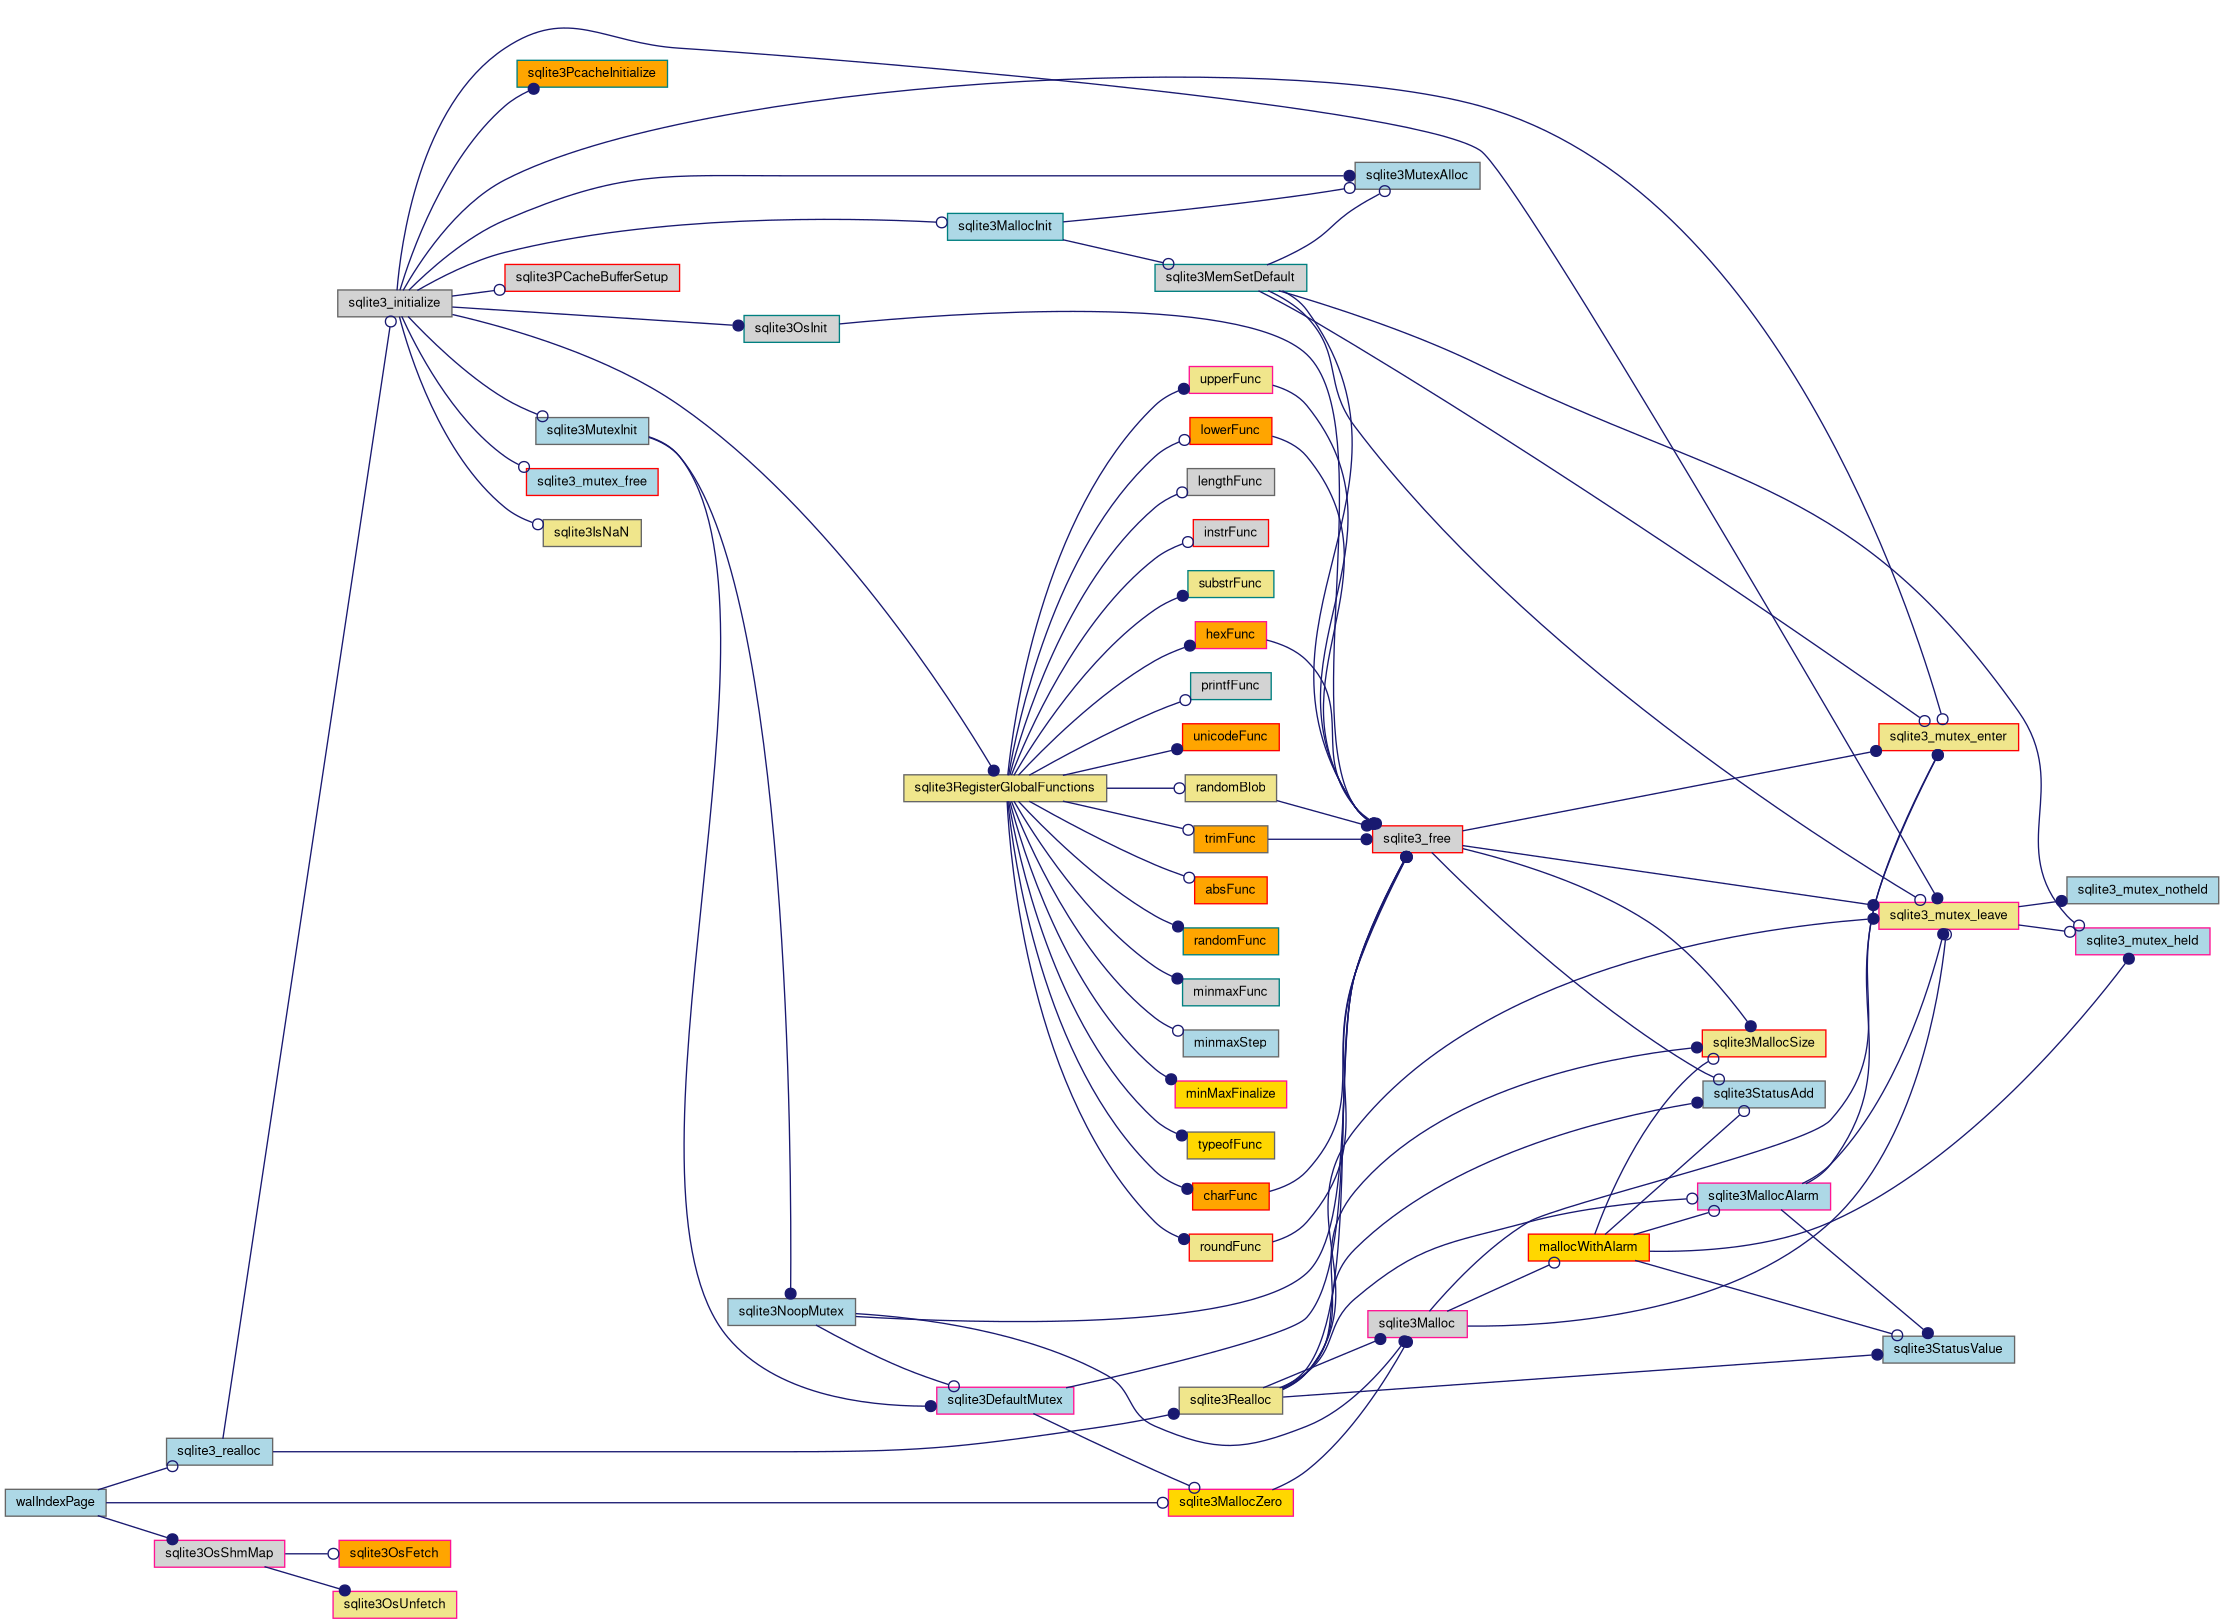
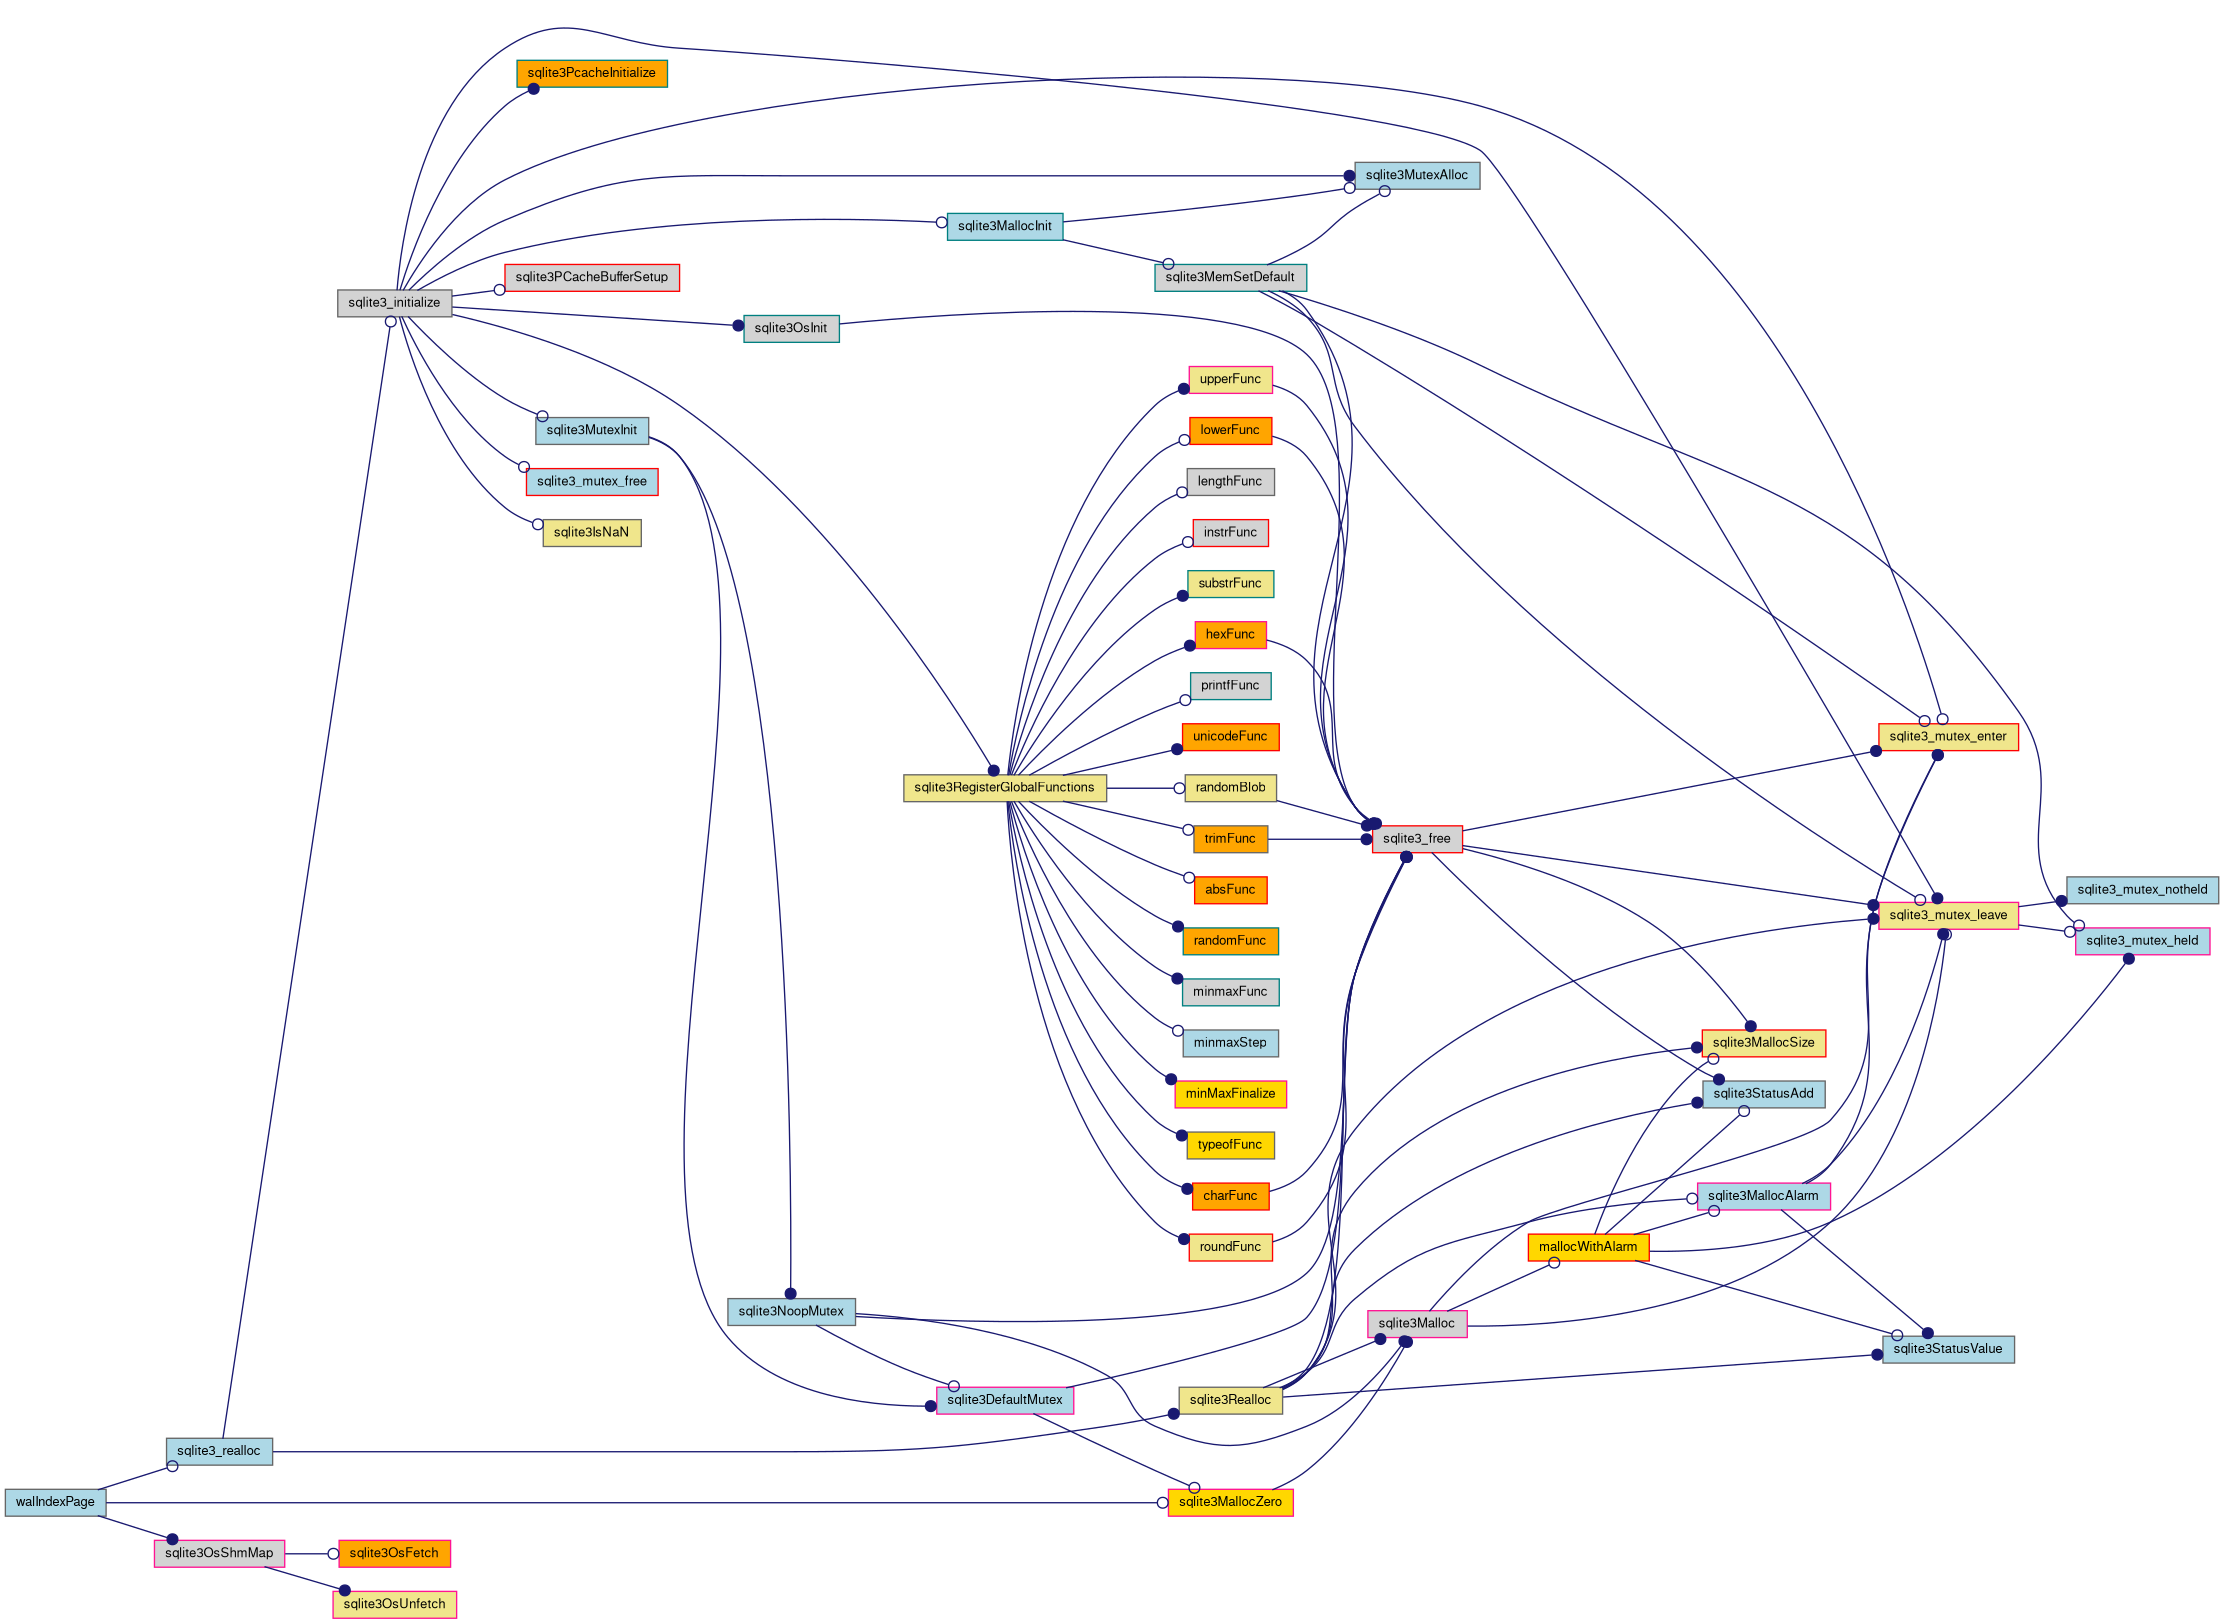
edge "sqlite3_free" -> "sqlite3StatusAdd": arrowhead odot -> dot
